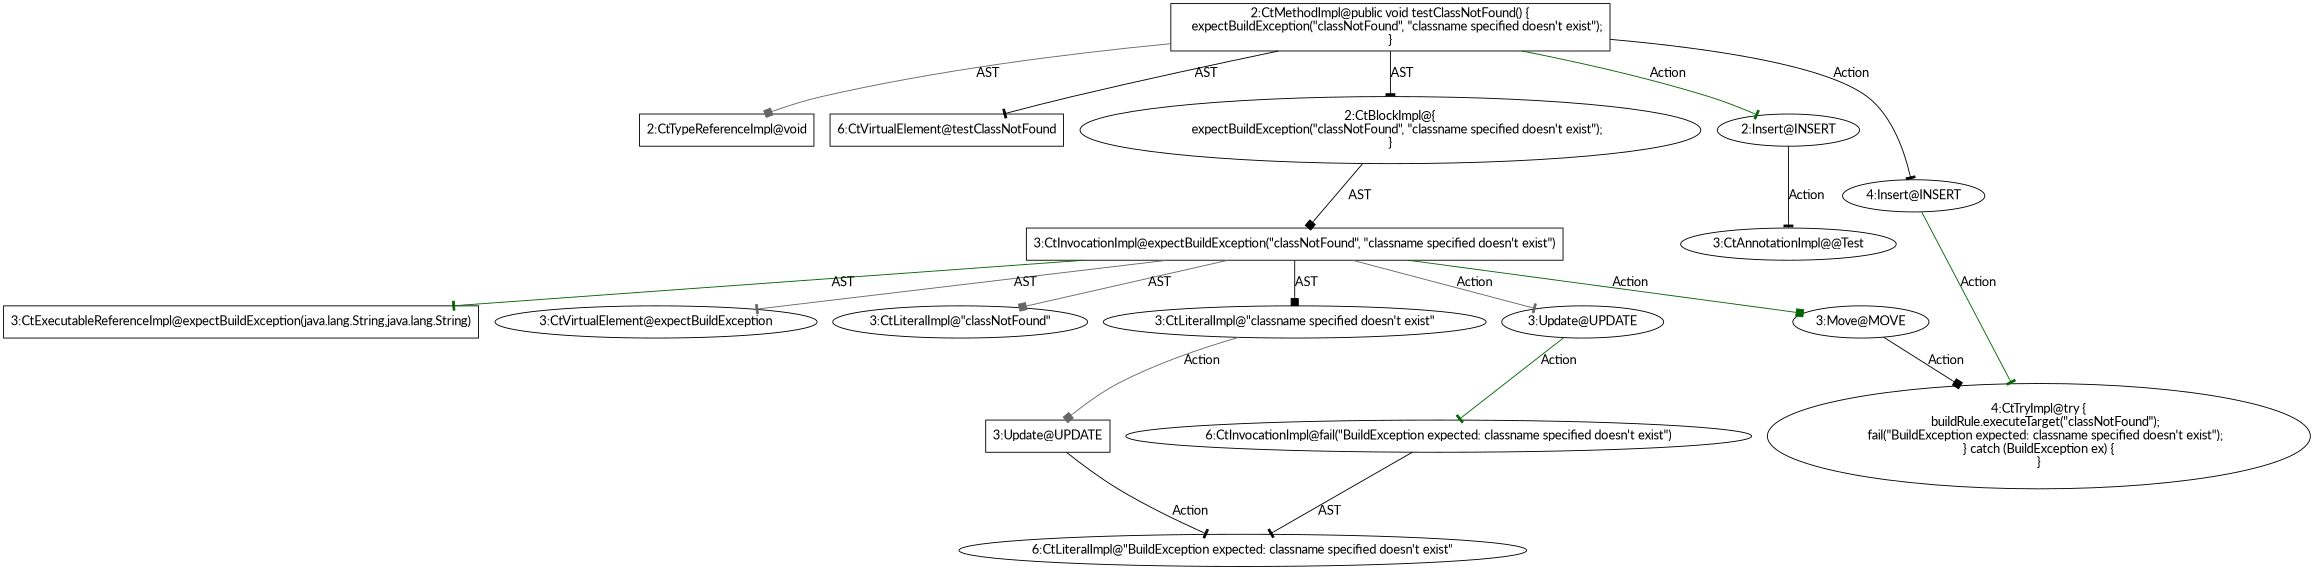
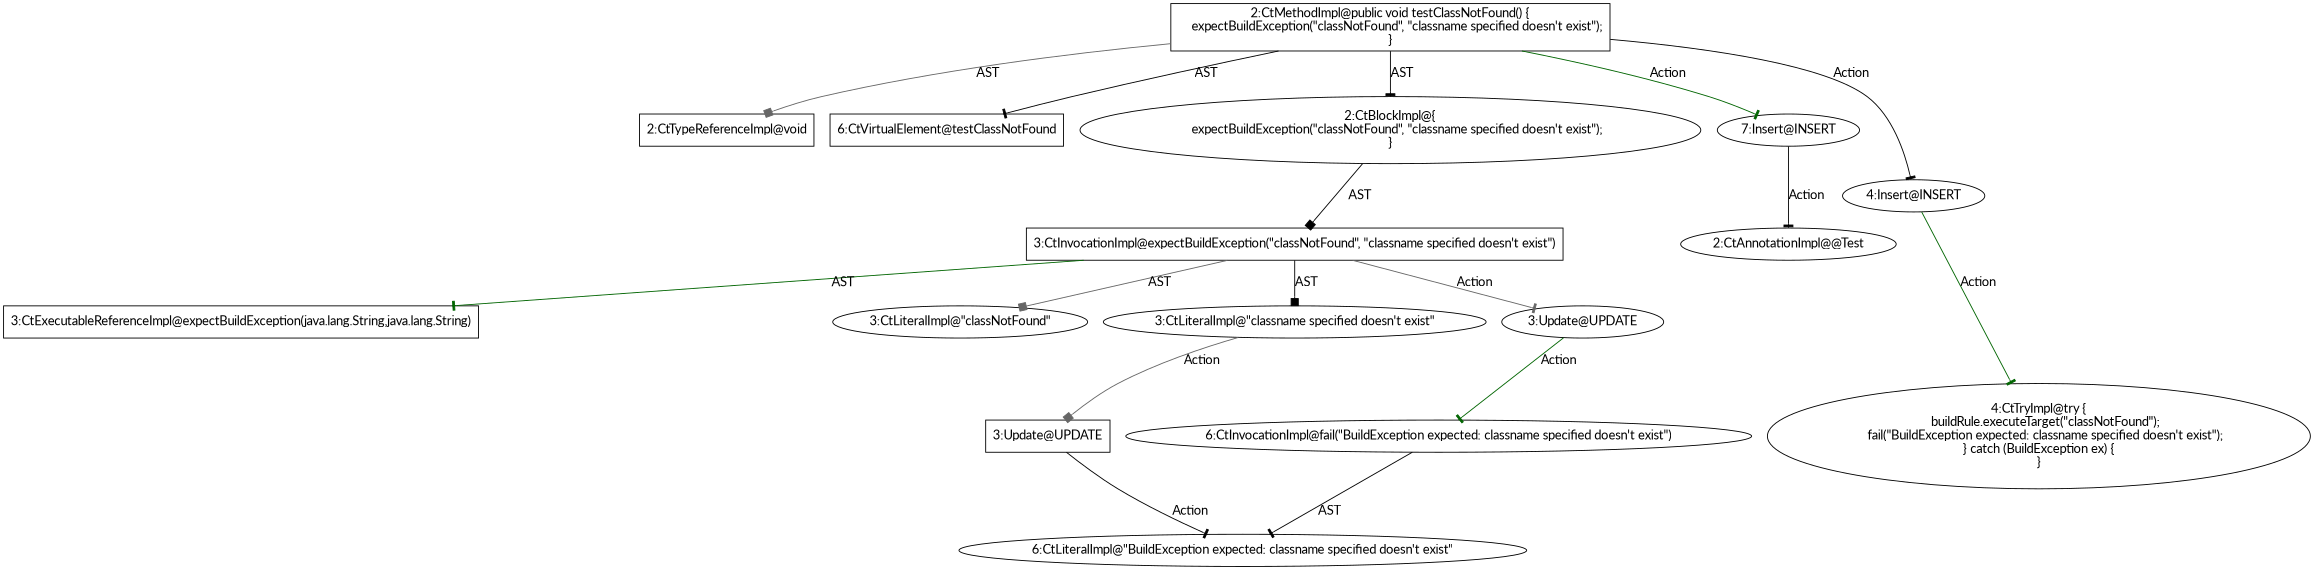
node "2:Insert@INSERT": label "2:Insert@INSERT" -> "7:Insert@INSERT"
node "3:CtAnnotationImpl@@Test": label "3:CtAnnotationImpl@@Test" -> "2:CtAnnotationImpl@@Test"
node "3:CtVirtualElement@expectBuildException": removed
node "3:Move@MOVE": removed
